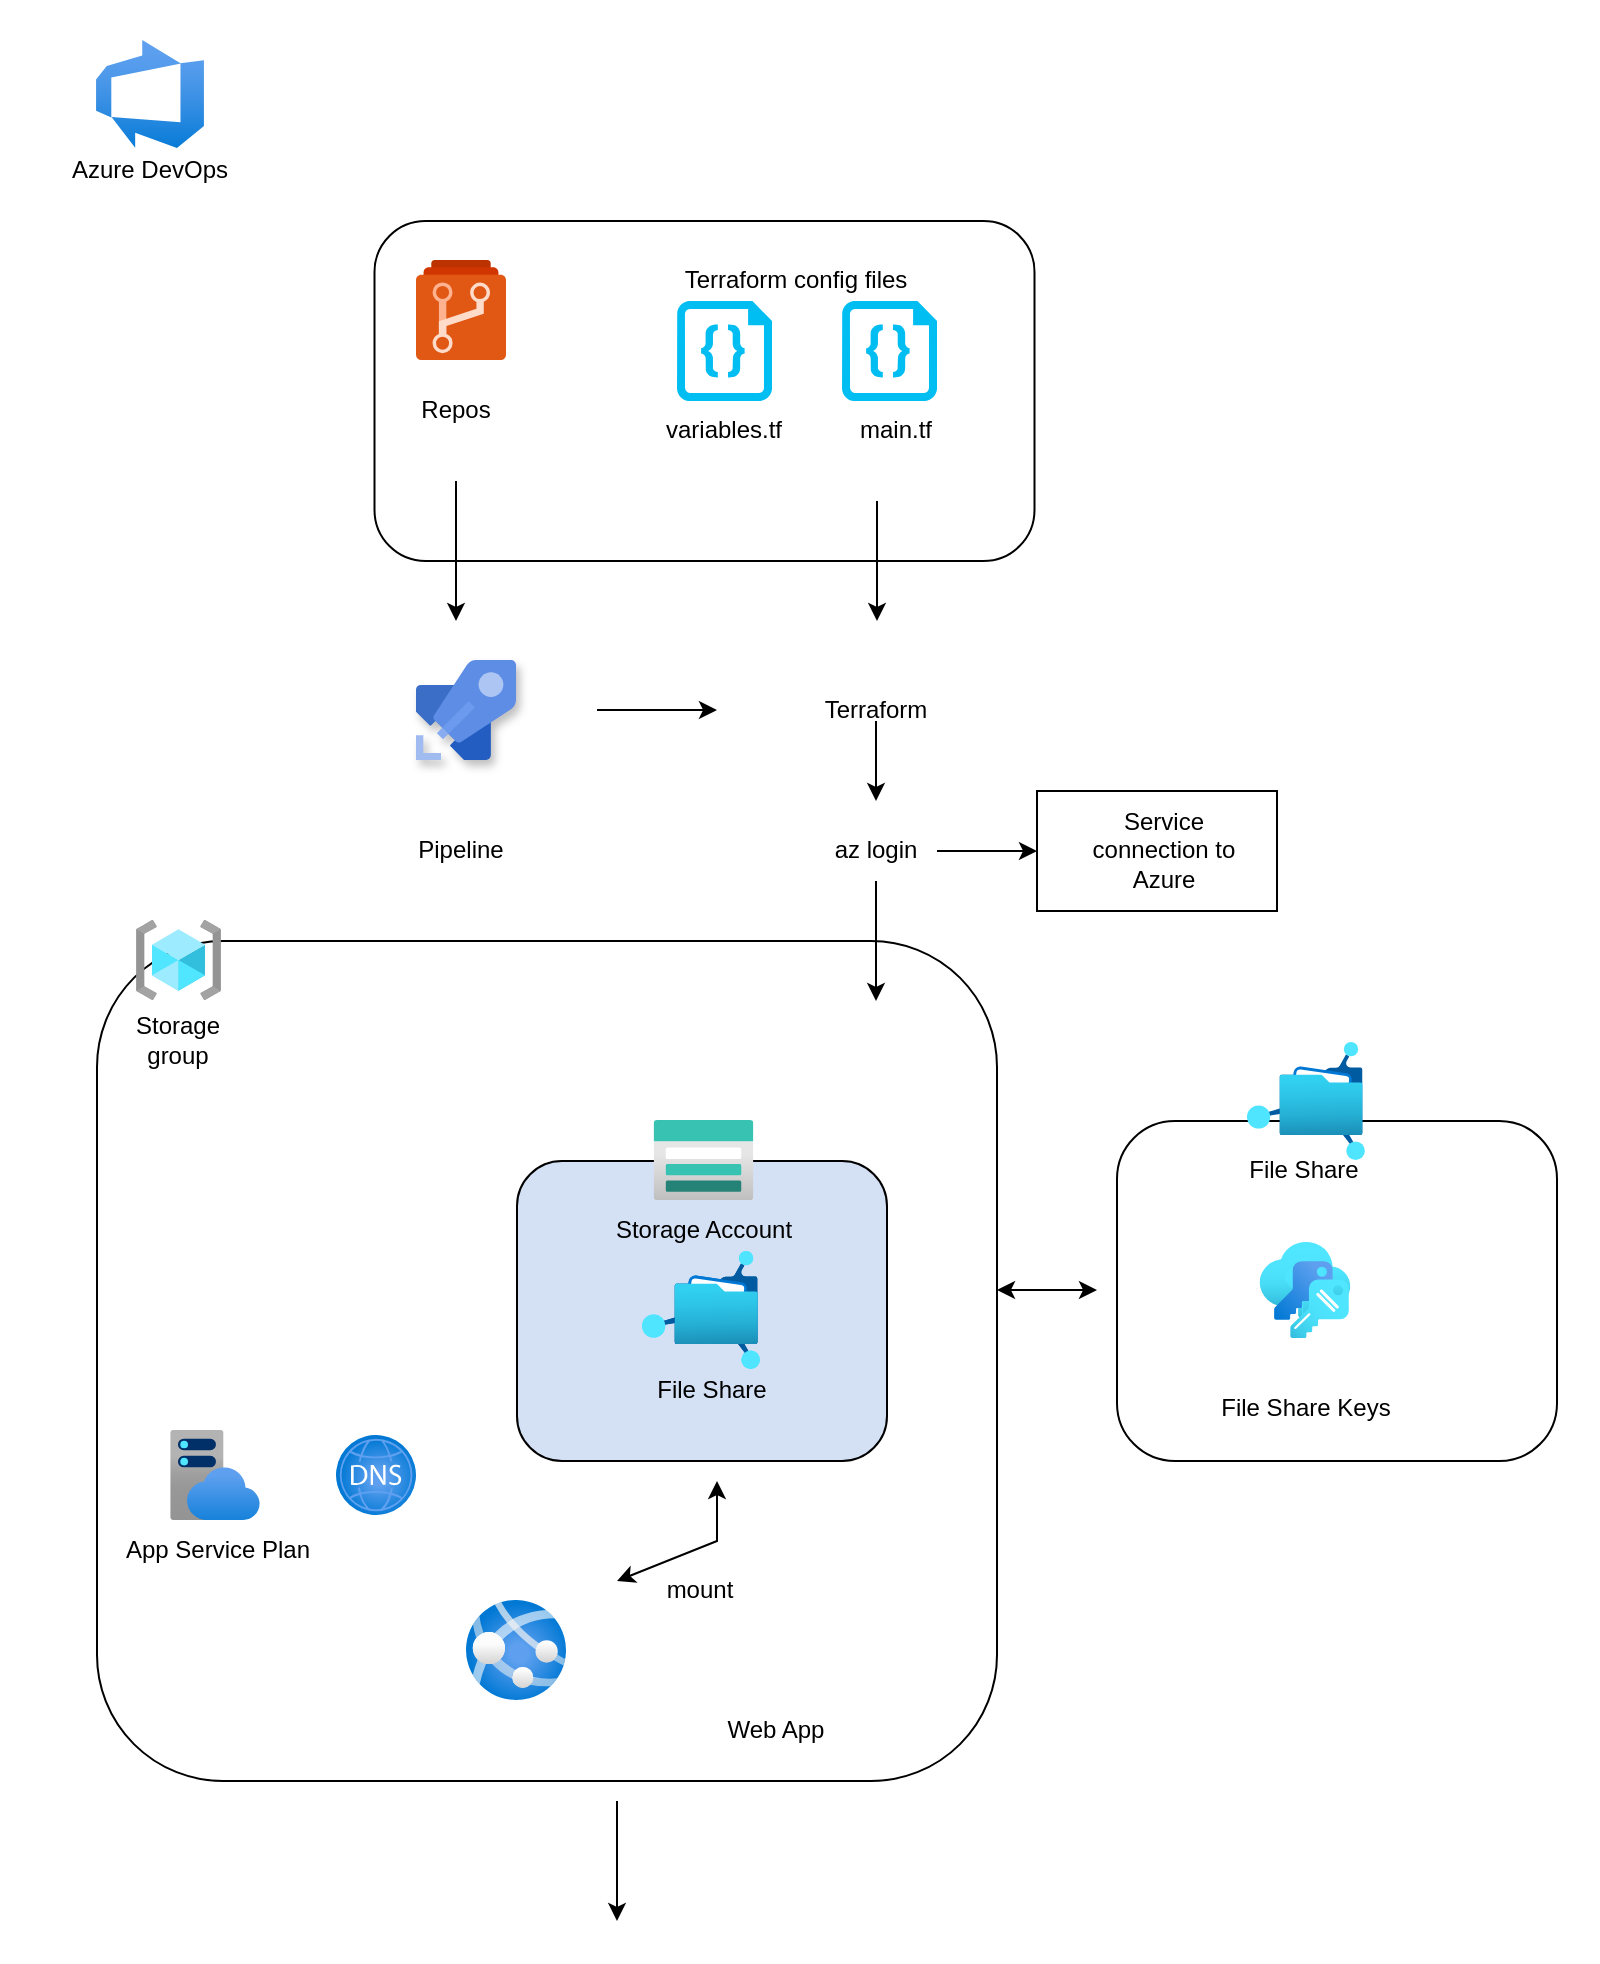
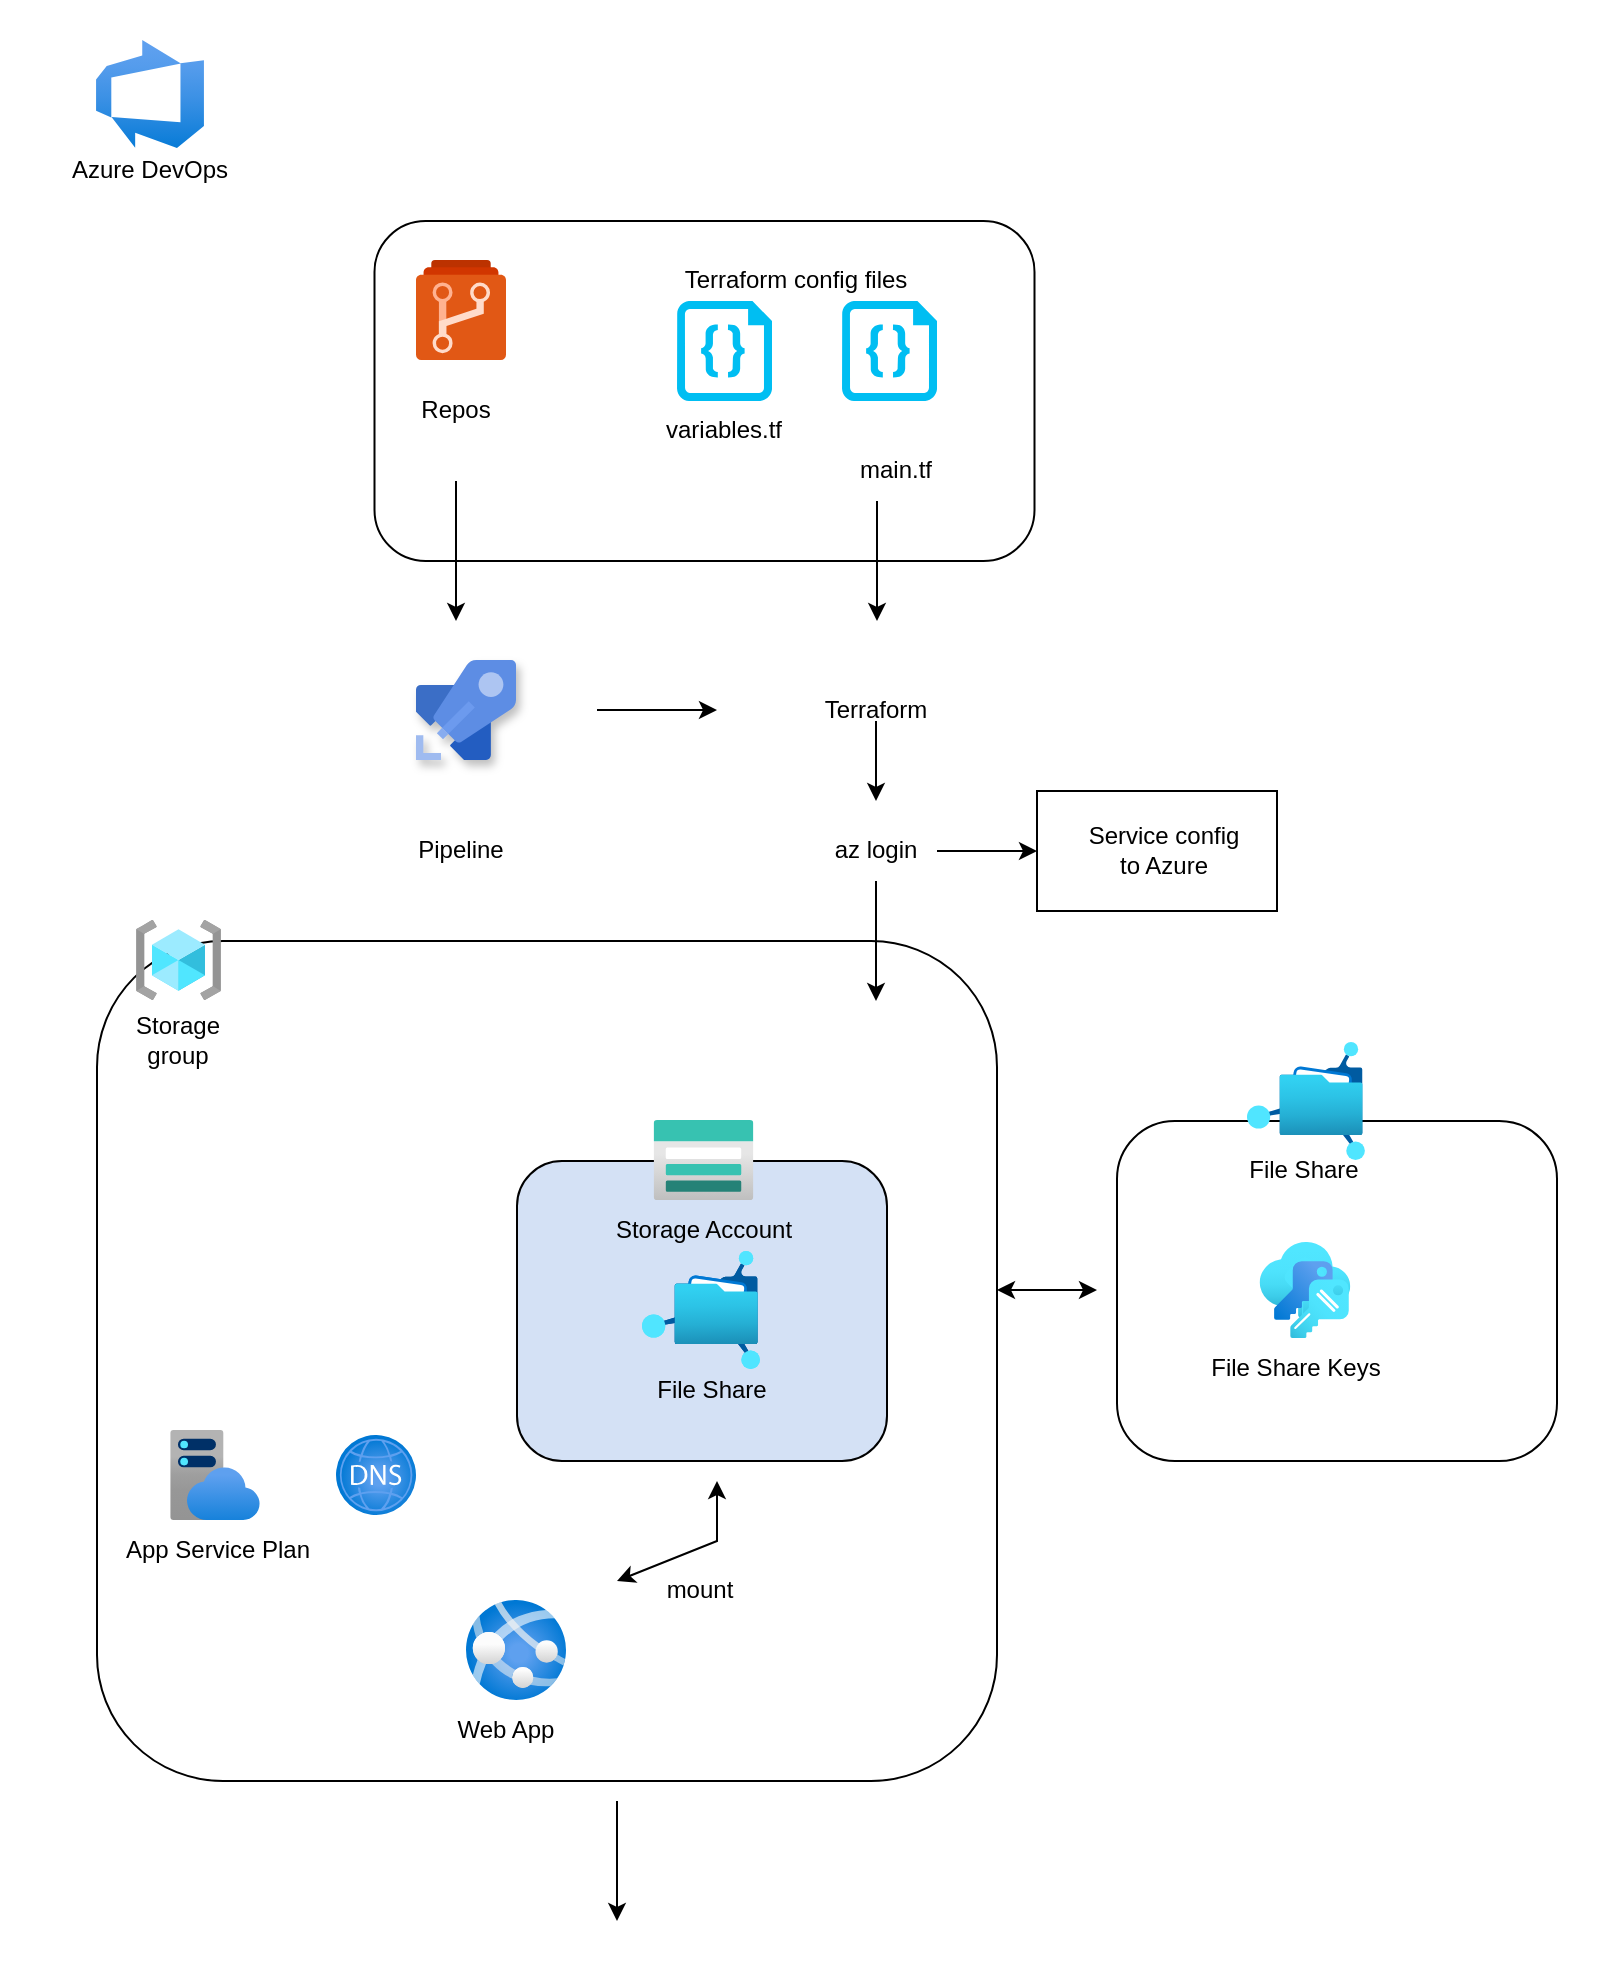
node "main.tf": moved (897, 431) -> (897, 471)
node "Service connection to Azure": label "Service connection to Azure" -> "Service config to Azure"
node "File Share Keys": moved (1307, 1409) -> (1297, 1369)
node "Web App": moved (777, 1731) -> (507, 1731)
